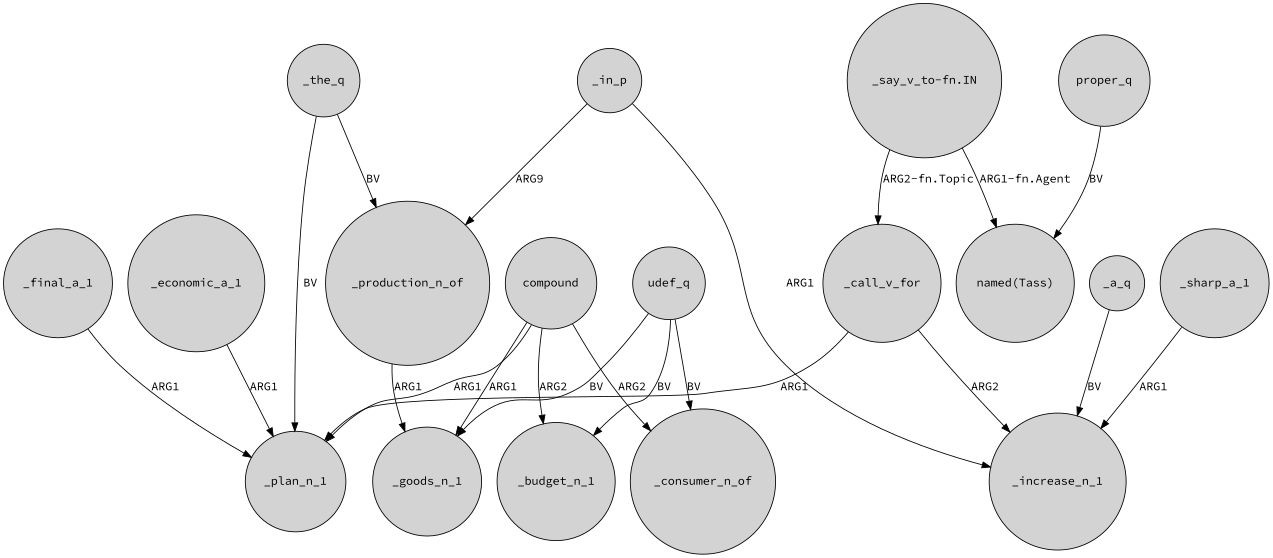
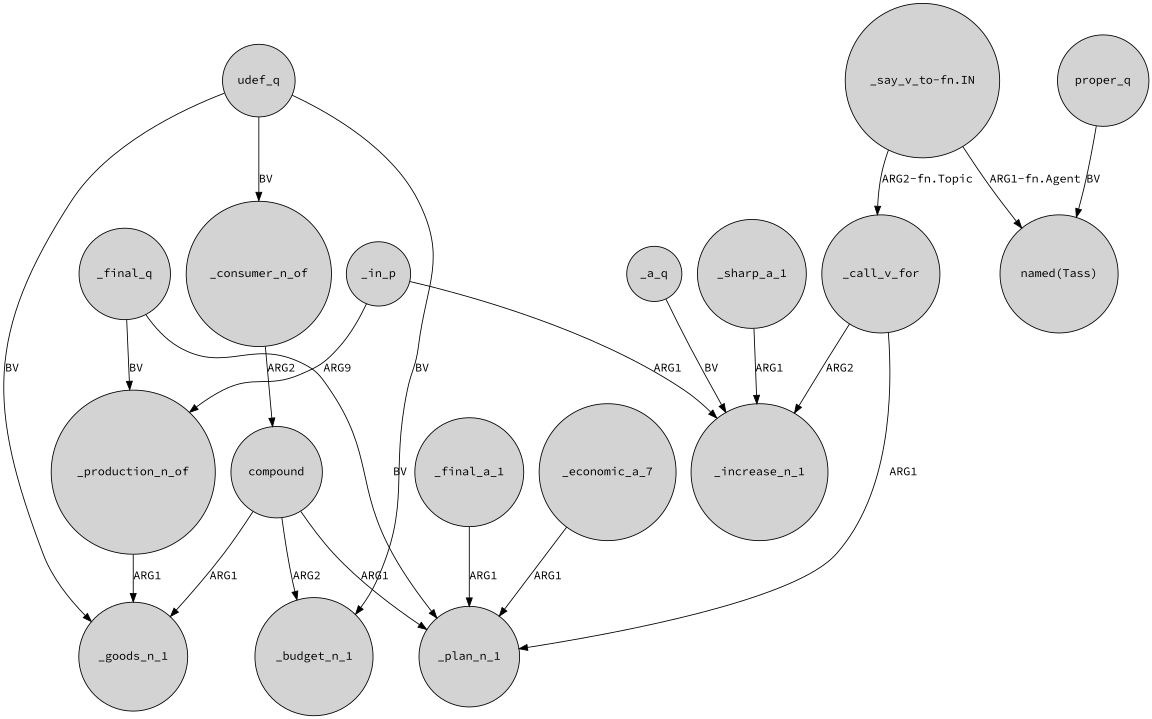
node "_the_q": label "_the_q" -> "_final_q"
node "_economic_a_1": label "_economic_a_1" -> "_economic_a_7"
edge "compound" -> "_consumer_n_of": reversed
